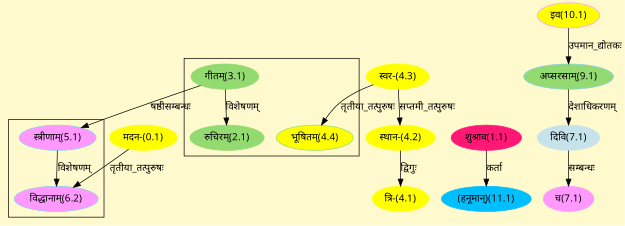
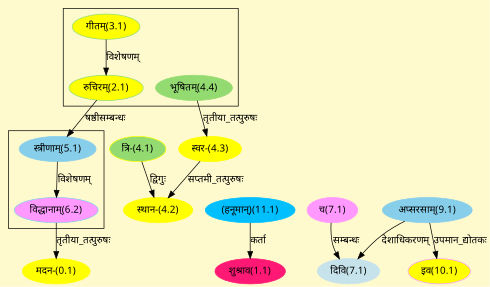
edge "इव(10.1)" -> "अप्सरसाम्(9.1)": reversed
node "गीतम्(3.1)": fillcolor #93db70 -> #ffff00
node "अप्सरसाम्(9.1)": fillcolor #93db70 -> #87ceeb
edge "स्वर-(4.3)" -> "भूषितम्(4.4)": reversed
edge "गीतम्(3.1)" -> "स्त्रीणाम्(5.1)": now "रुचिरम्(2.1)" -> "स्त्रीणाम्(5.1)"
node "स्त्रीणाम्(5.1)": fillcolor #ff99ff -> #87ceeb
node "रुचिरम्(2.1)": fillcolor #93db70 -> #ffff00
node "भूषितम्(4.4)": fillcolor #ffff00 -> #93db70
edge "स्थान-(4.2)" -> "त्रि-(4.1)": reversed
edge "शुश्राव(1.1)" -> "(हनूमान्)(11.1)": reversed
edge "दिवि(7.1)" -> "च(7.1)": reversed
edge "मदन-(0.1)" -> "विद्धानाम्(6.2)": reversed
node "त्रि-(4.1)": fillcolor #ffff00 -> #93db70
